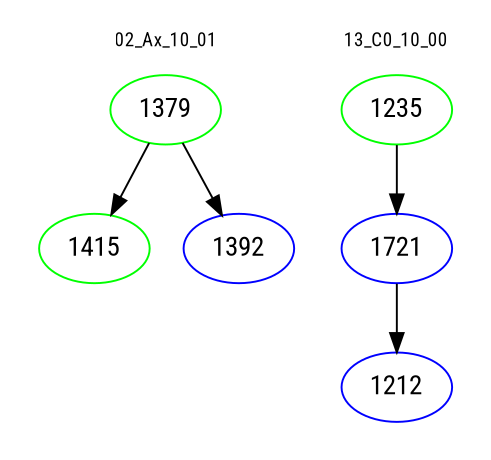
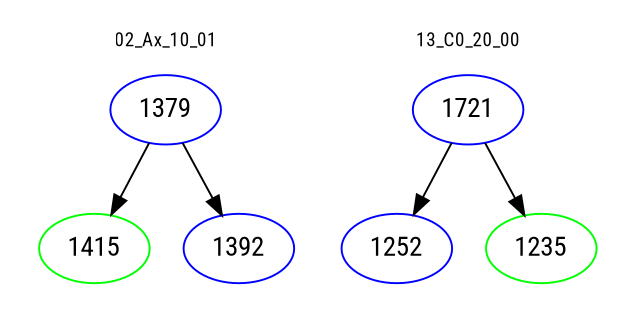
cluster "13_C0_10_00": label "13_C0_10_00" -> "13_C0_20_00"
node "1379": color green -> blue
edge "1235" -> "1721": reversed
node "1212": label "1212" -> "1252"
